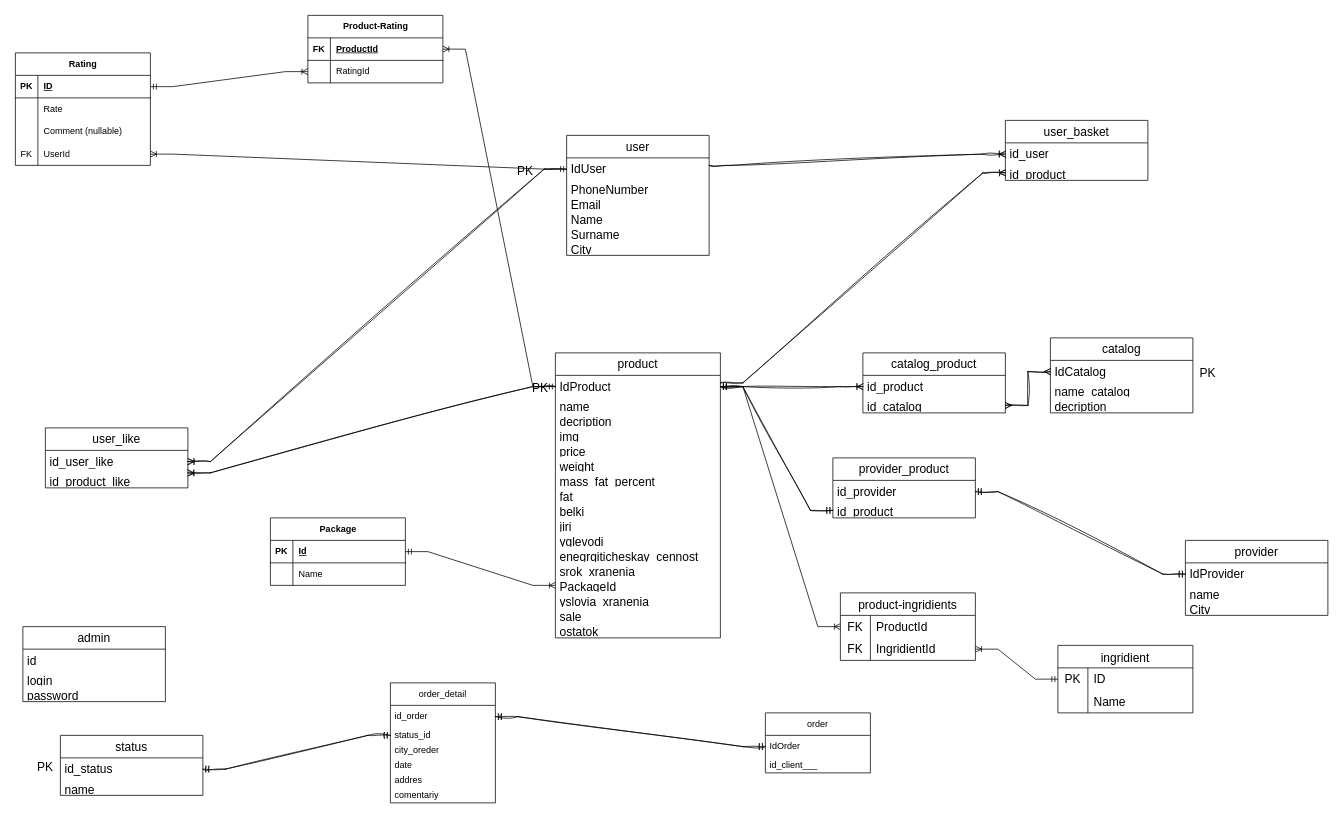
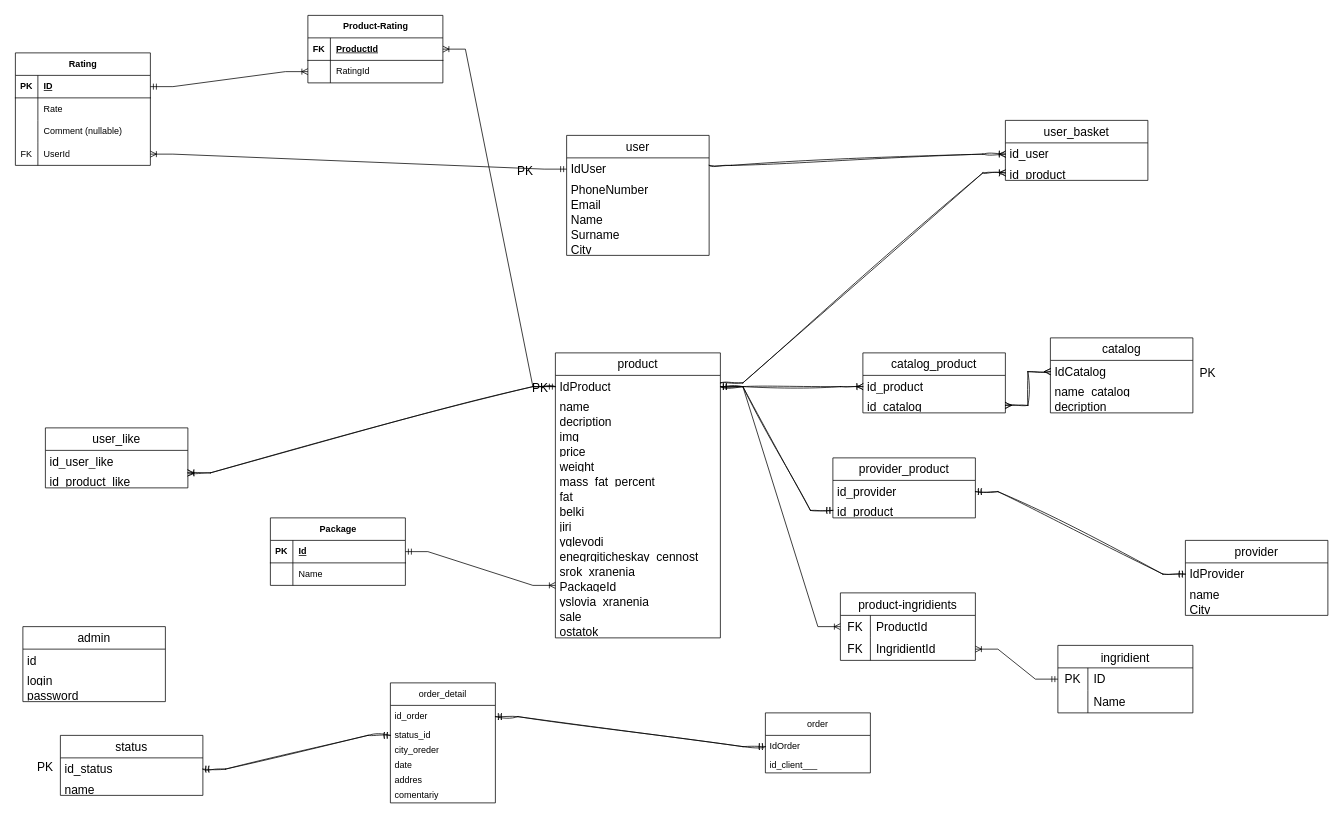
edge "IdUser" -> "id_user_like": removed
